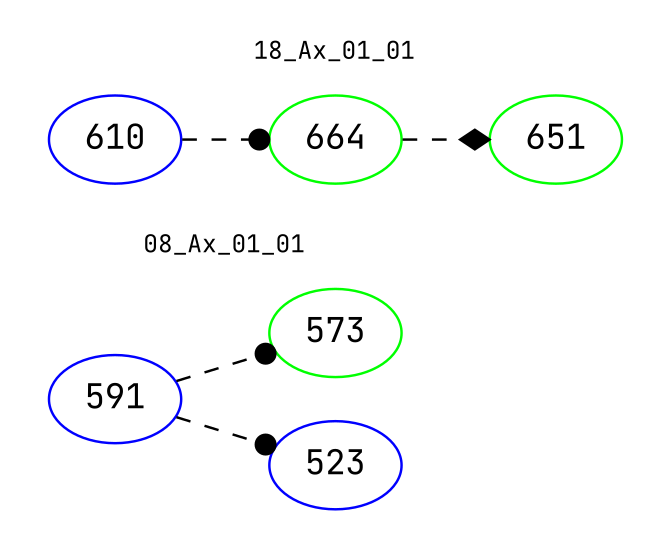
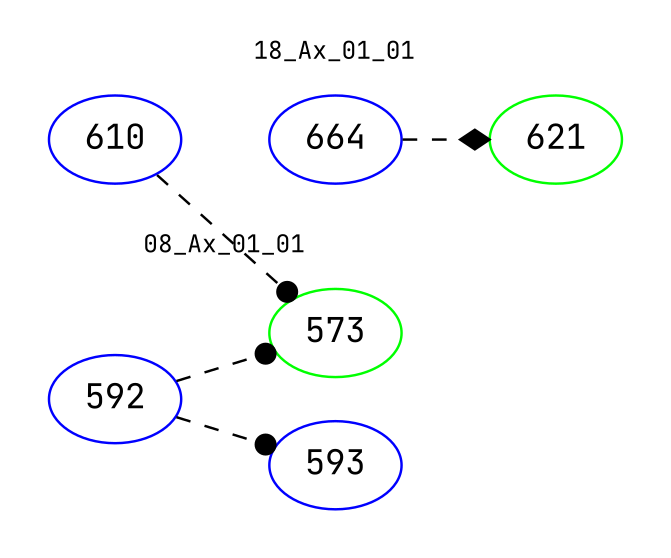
edge "610" -> "664": now "610" -> "573"
node "664": color green -> blue
node "651": label "651" -> "621"
node "591": label "591" -> "592"
node "523": label "523" -> "593"
